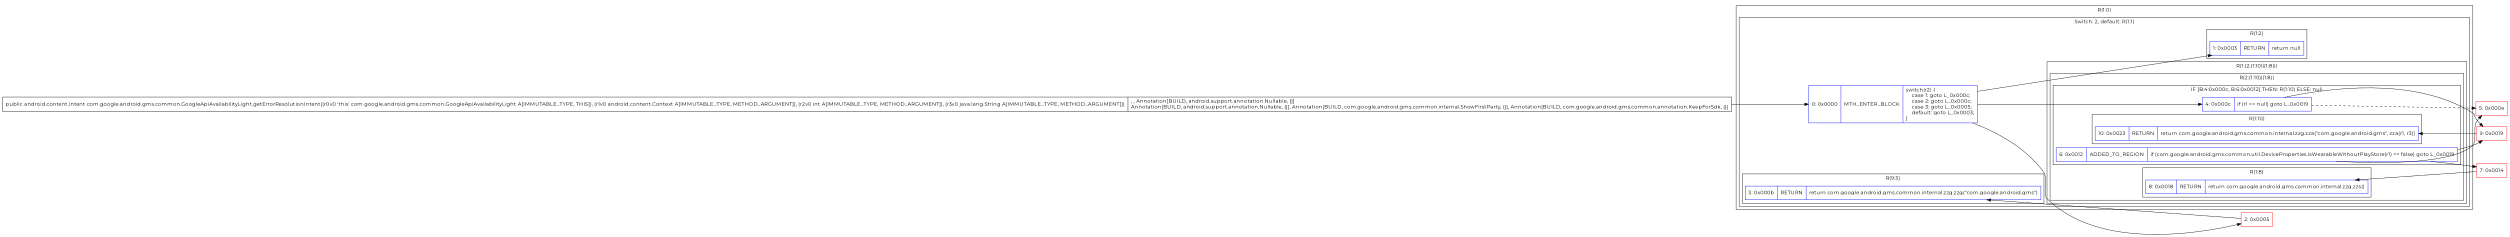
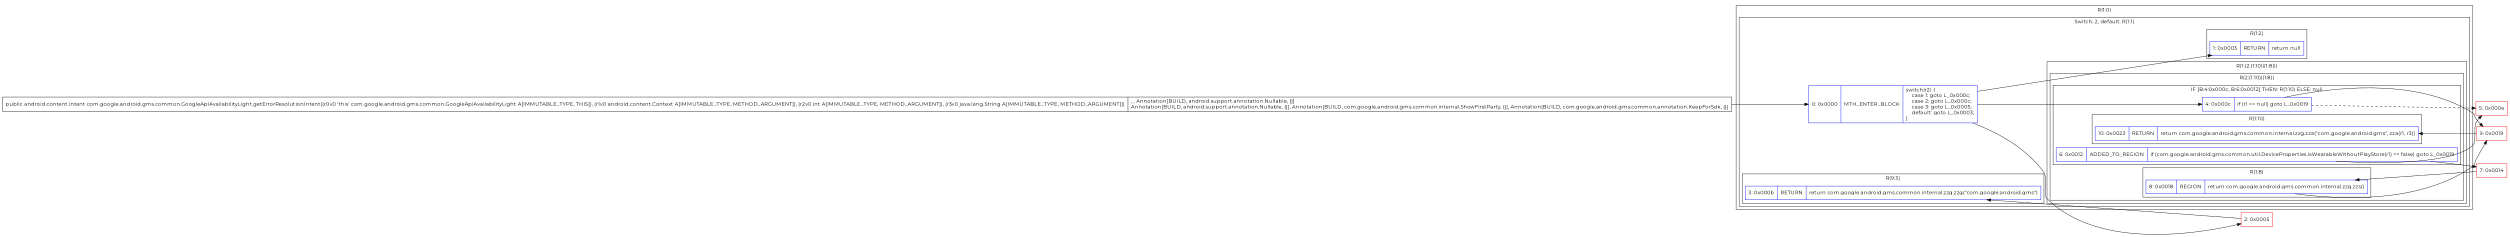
edge "6: 0x0012" -> "9: 0x0019": now "8: 0x0018" -> "9: 0x0019"
node "8: 0x0018": text "RETURN" -> "REGION"
